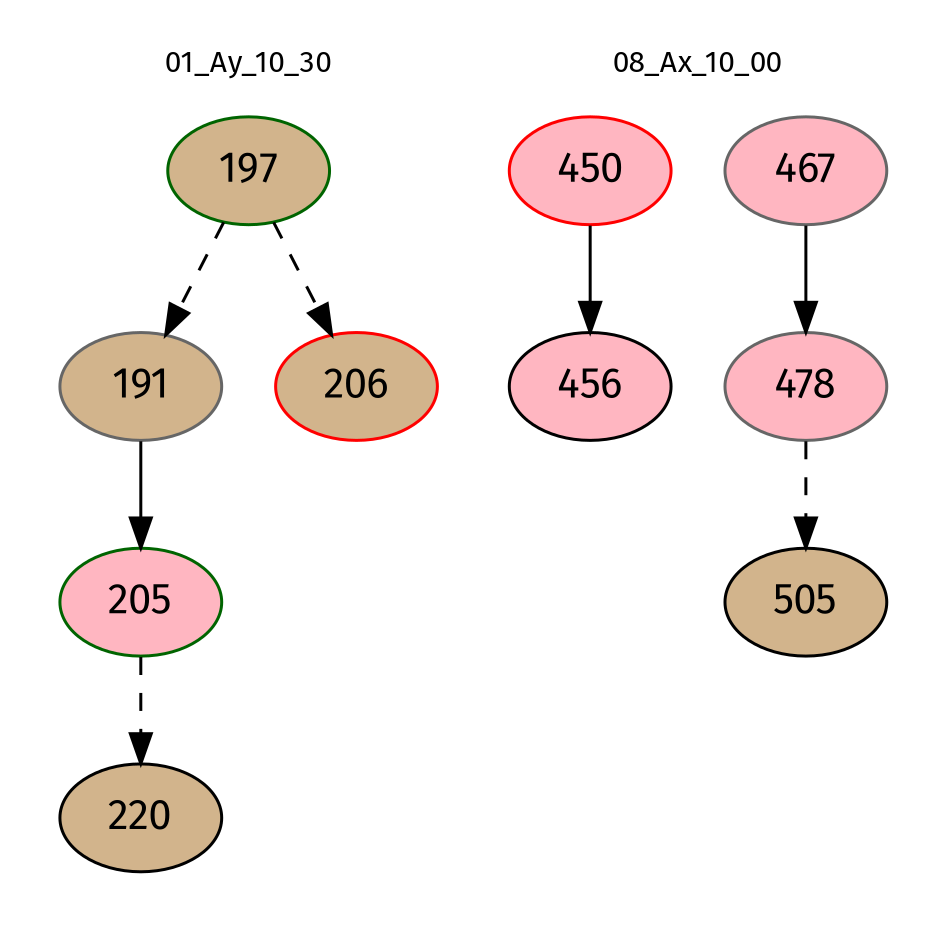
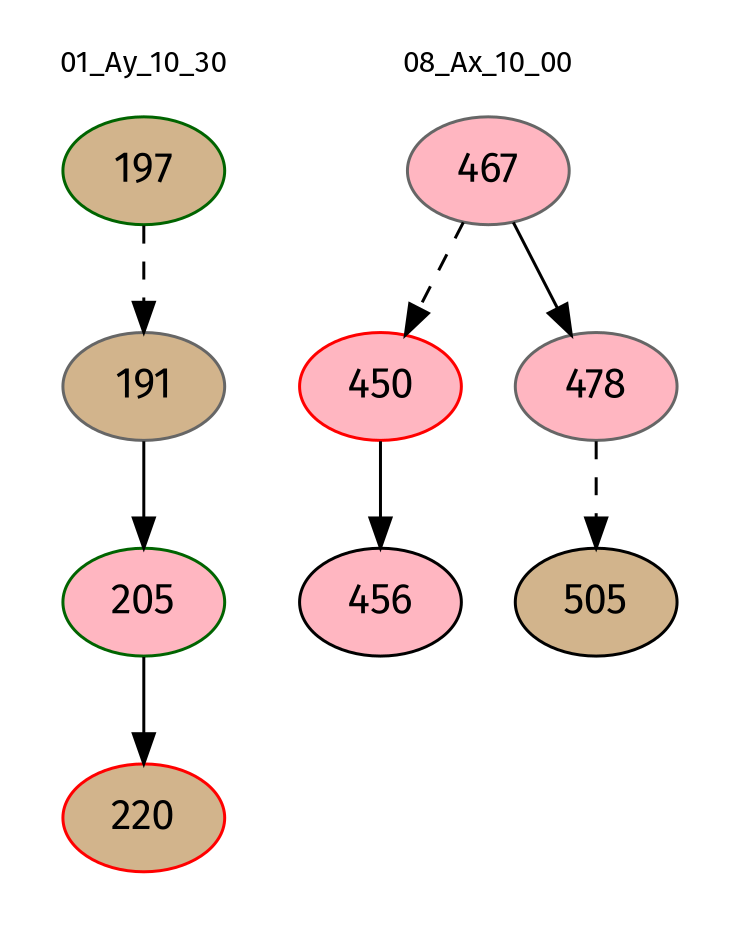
edge "467" -> "450": added
node "206": removed
edge "205" -> "220": style dashed -> solid
node "220": color black -> red
